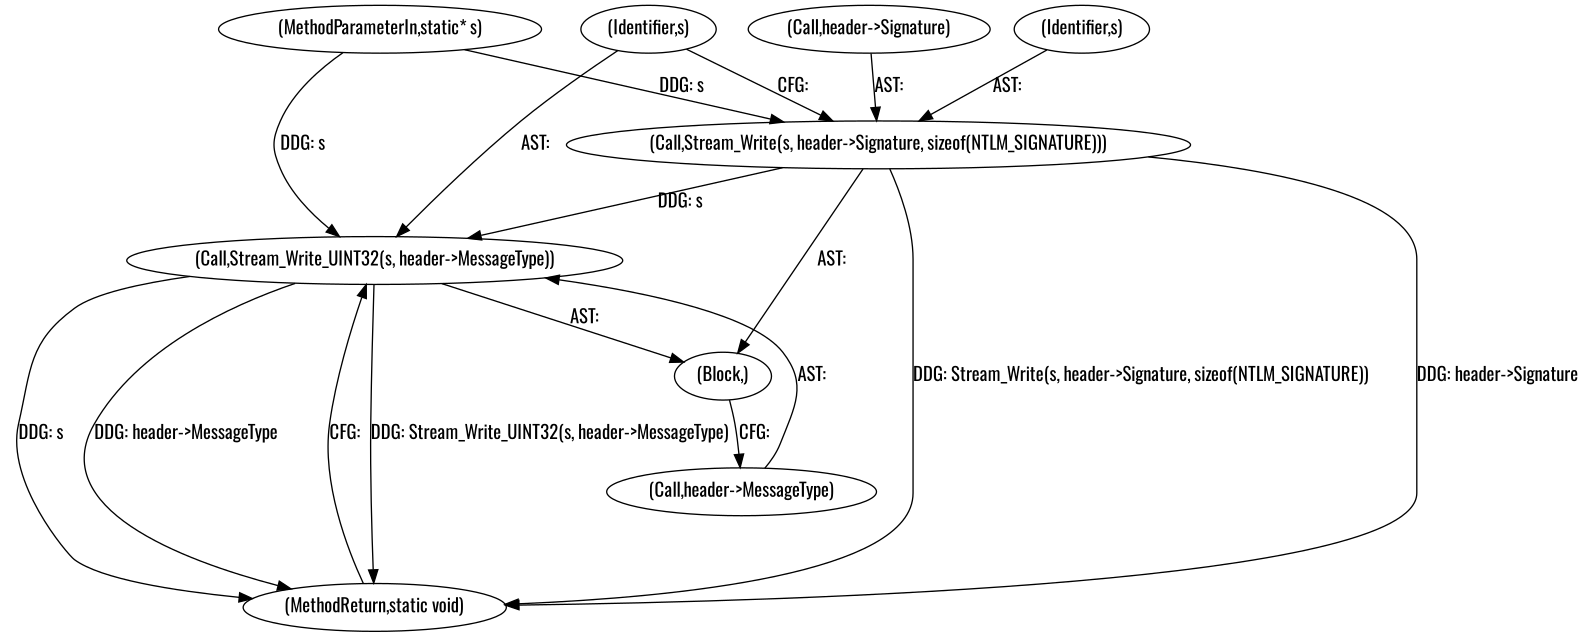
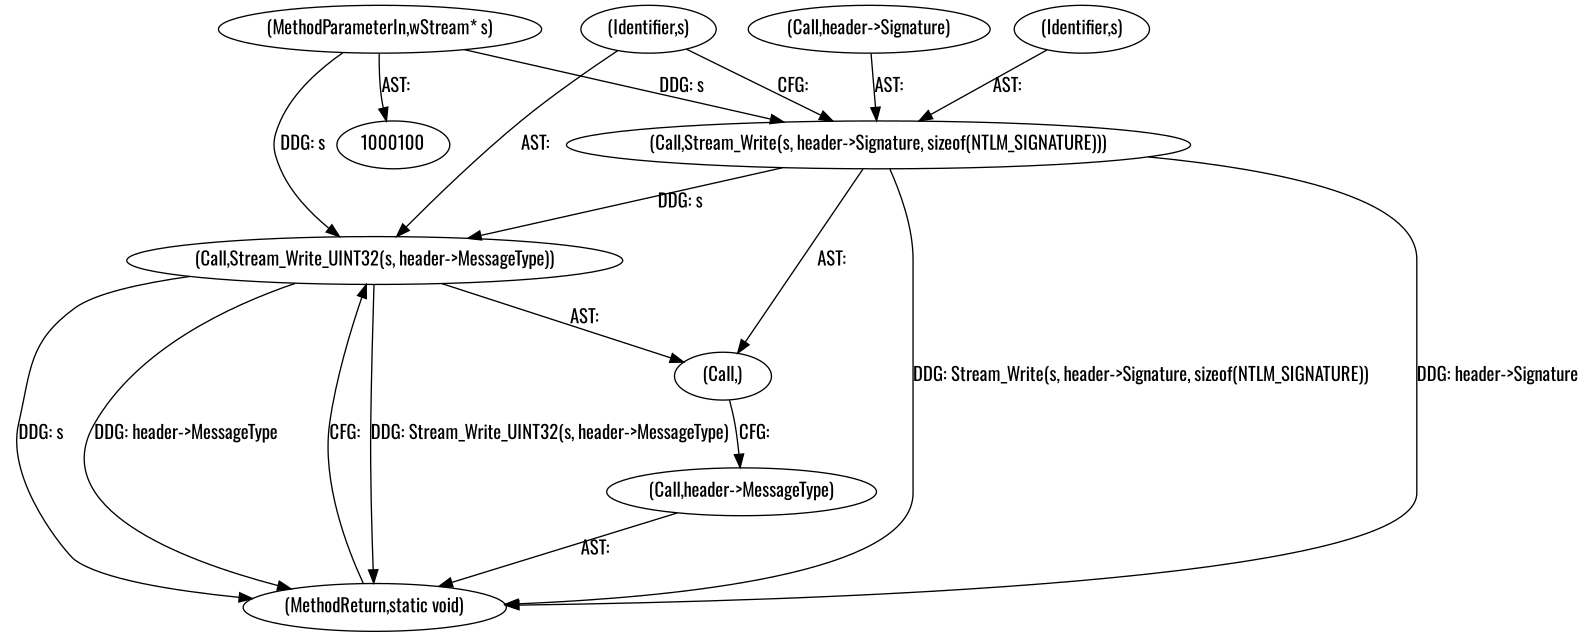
node "(MethodParameterIn,static* s)": label "(MethodParameterIn,static* s)" -> "(MethodParameterIn,wStream* s)"
node "1000100": added
edge "(Call,header->MessageType)" -> "(Call,Stream_Write_UINT32(s, header->MessageType))": now "(Call,header->MessageType)" -> "(MethodReturn,static void)"
node "(Block,)": label "(Block,)" -> "(Call,)"
